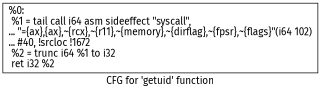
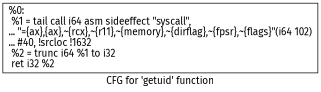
node "%0:": text "... #40, !srcloc !1672" -> "... #40, !srcloc !1632"
